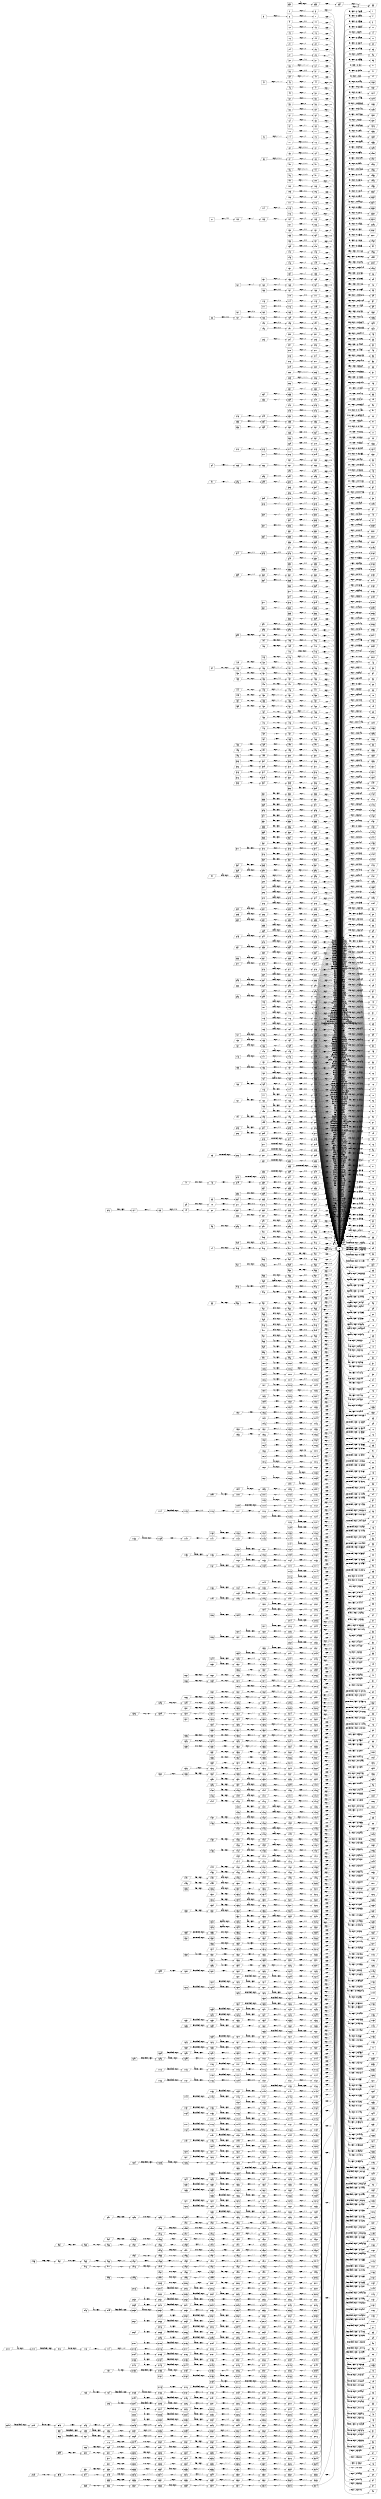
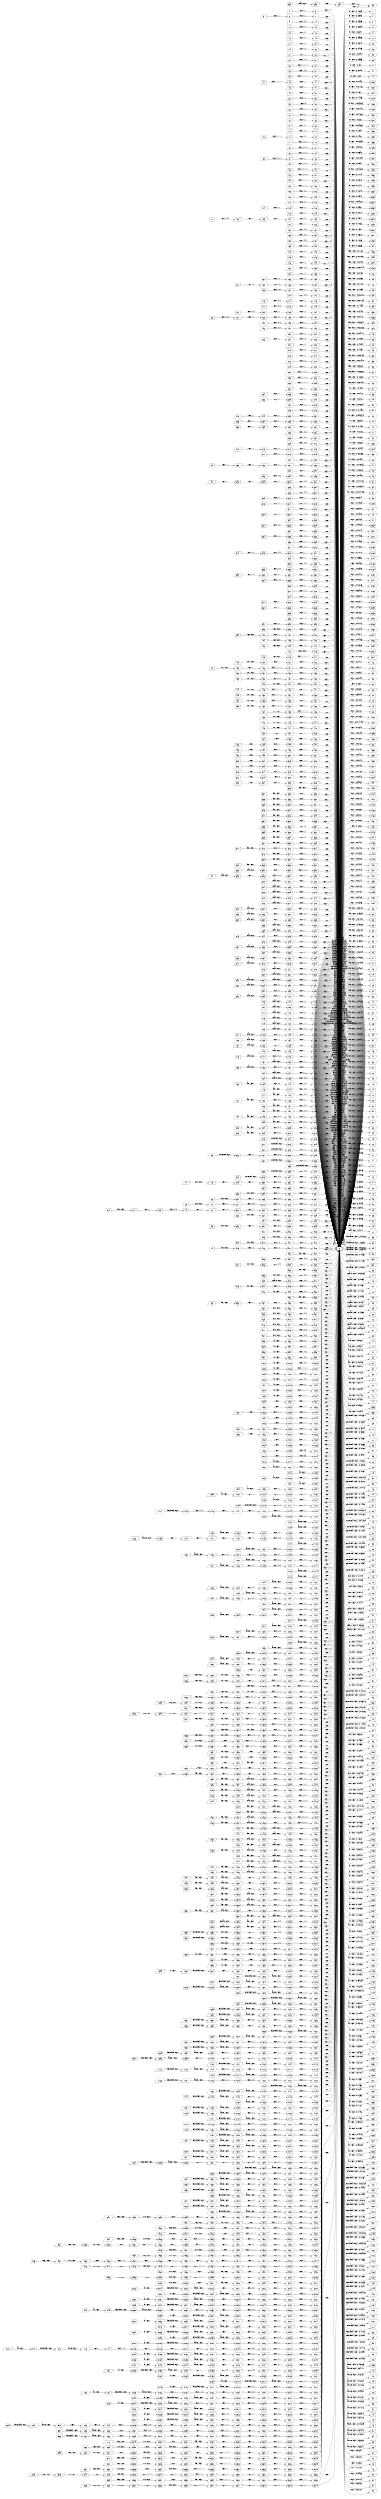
edge "1730" -> "1731": added, label "<eps>:し"
